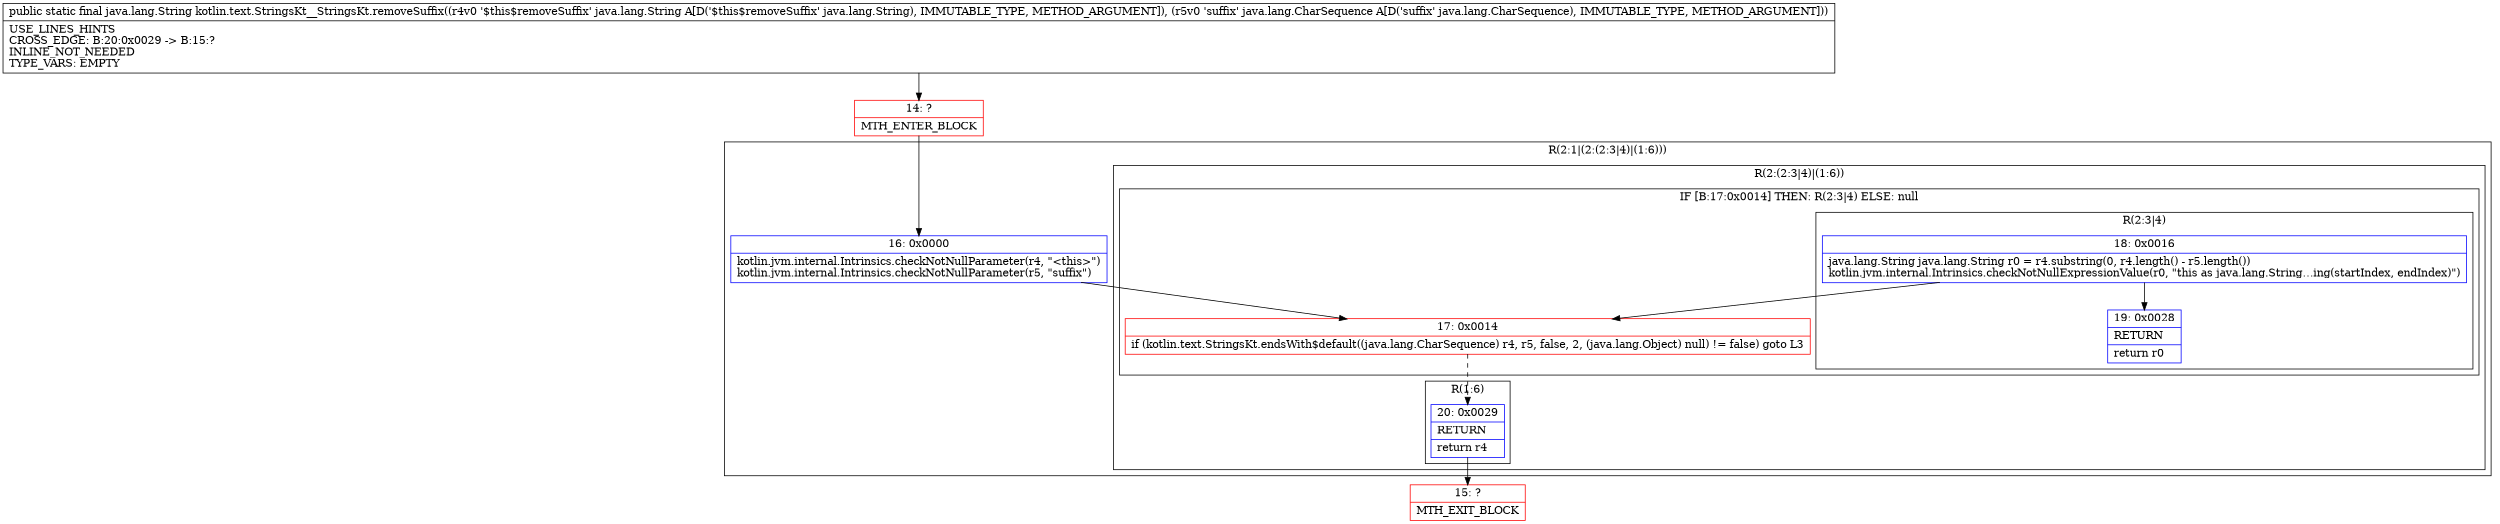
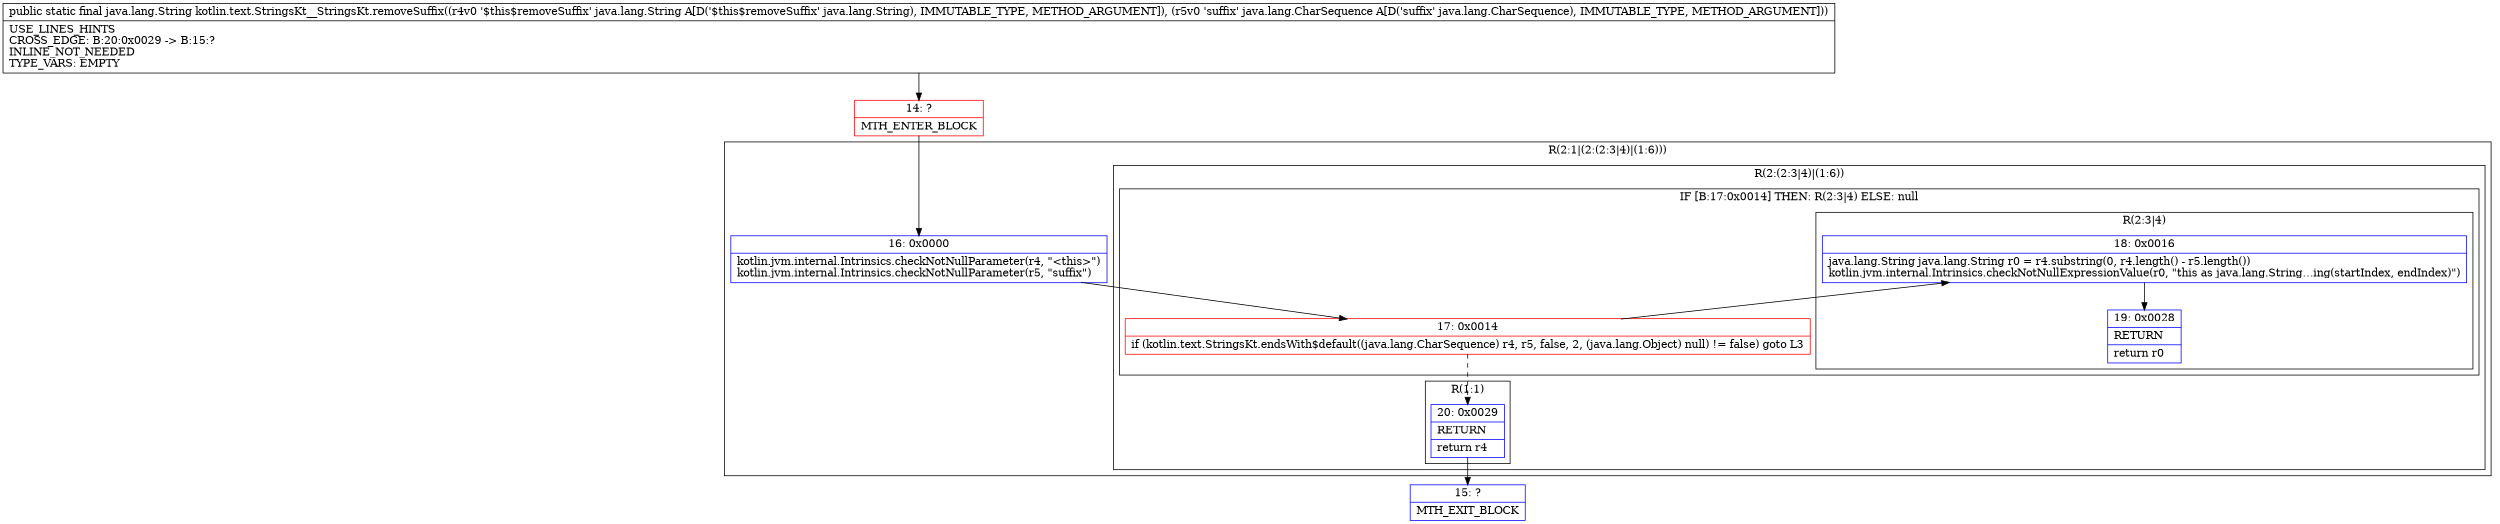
edge "18: 0x0016" -> "17: 0x0014": reversed
cluster "R(1:6)": label "R(1:6)" -> "R(1:1)"
node "15: ?": color red -> blue
